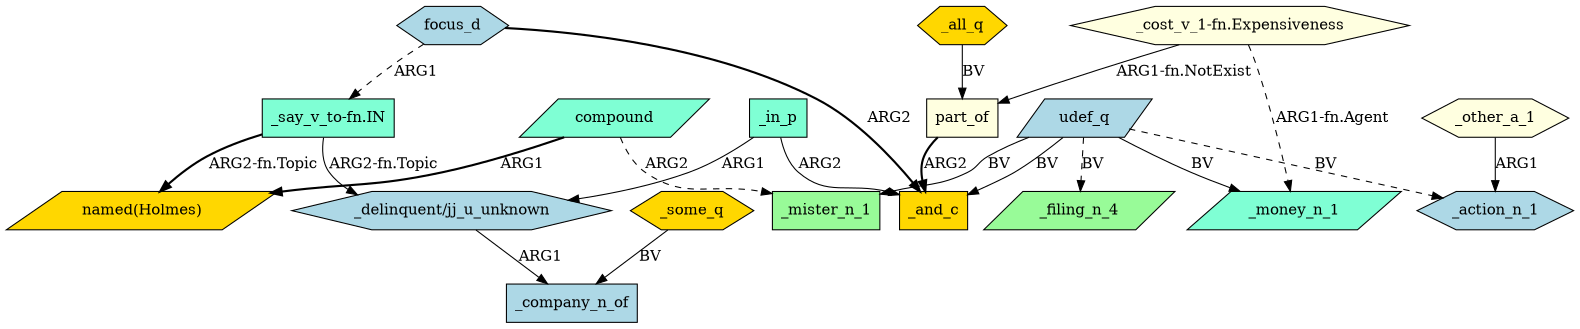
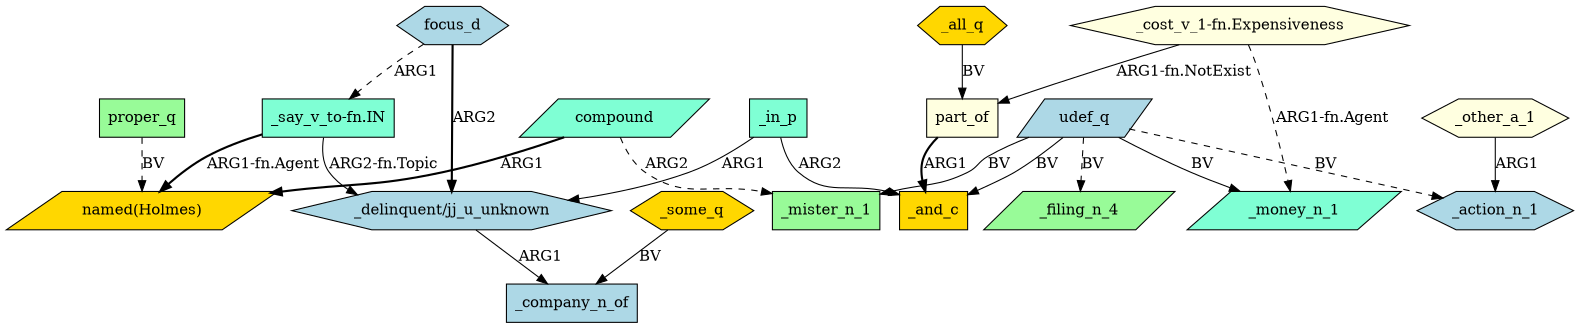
edge "focus_d" -> "_and_c": now "focus_d" -> "_delinquent/jj_u_unknown"
node "proper_q": added
edge "_say_v_to-fn.IN" -> "named(Holmes)": label "ARG2-fn.Topic" -> "ARG1-fn.Agent"
edge "part_of" -> "_and_c": label "ARG2" -> "ARG1"
